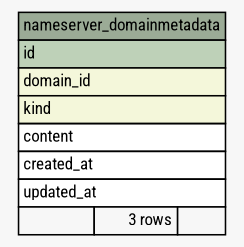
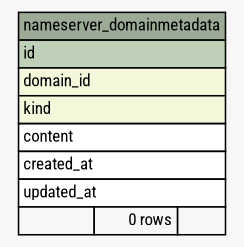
node "nameserver_domainmetadata": text "3 rows" -> "0 rows"
